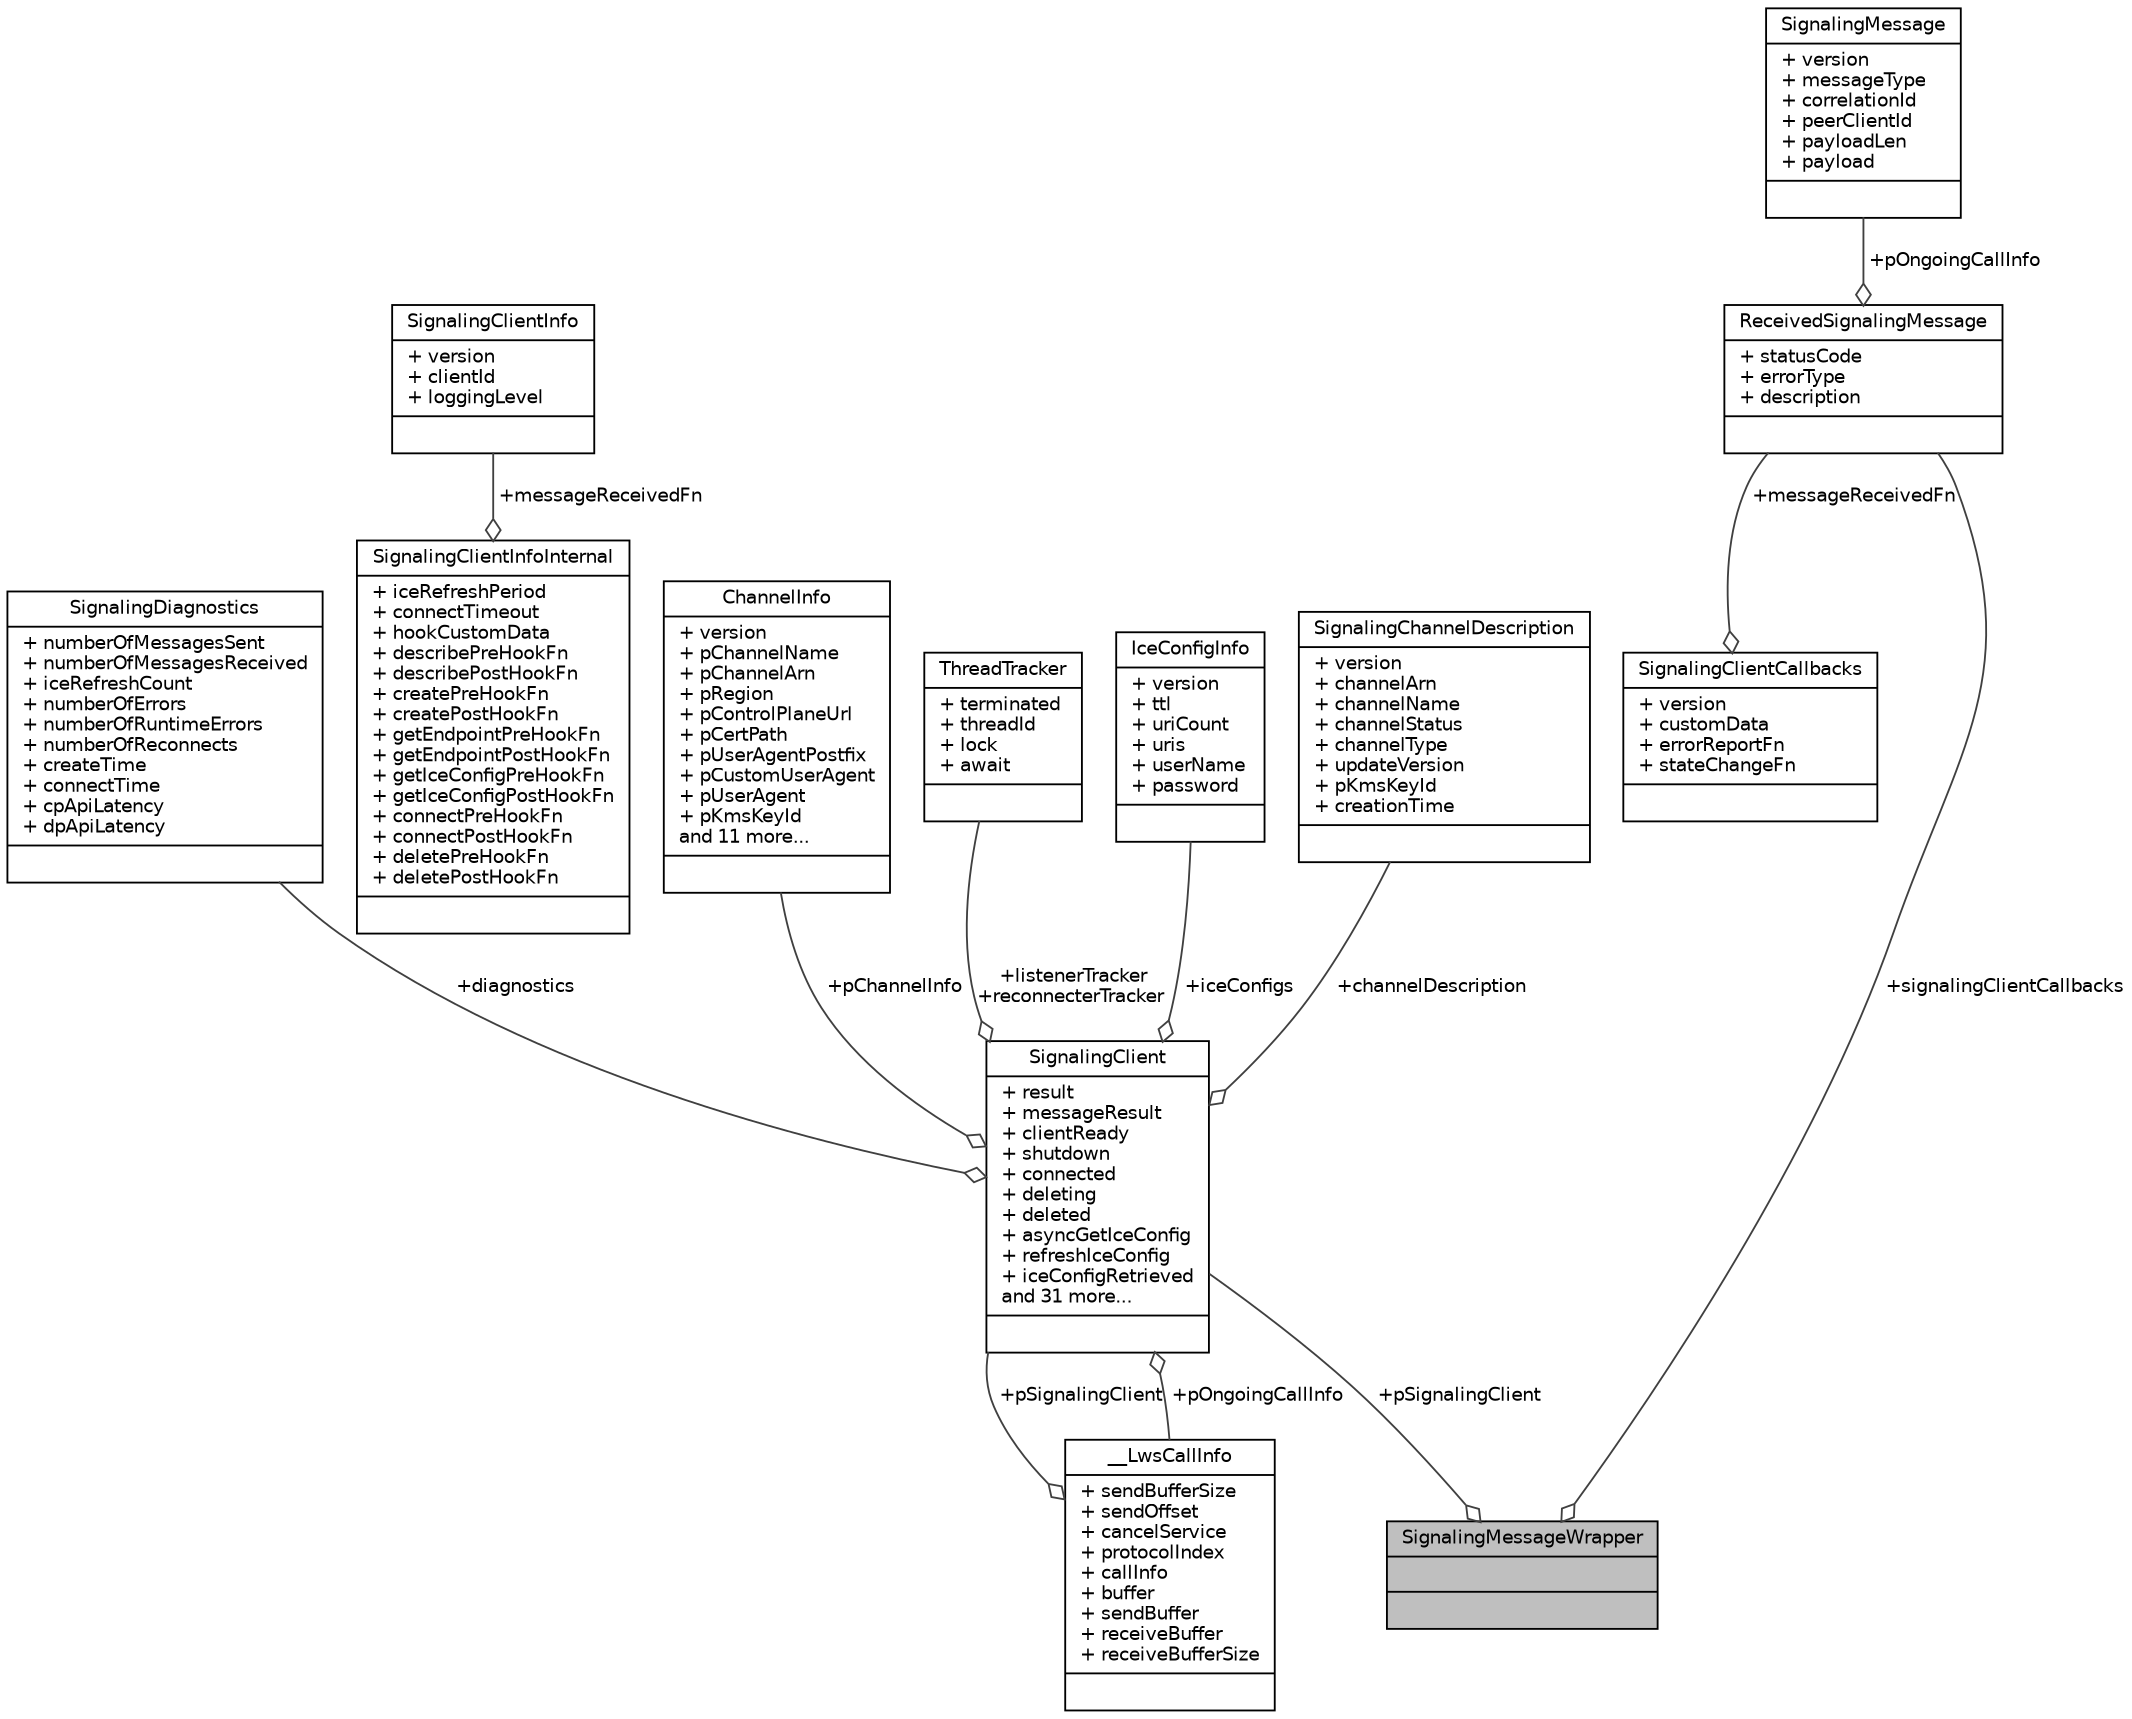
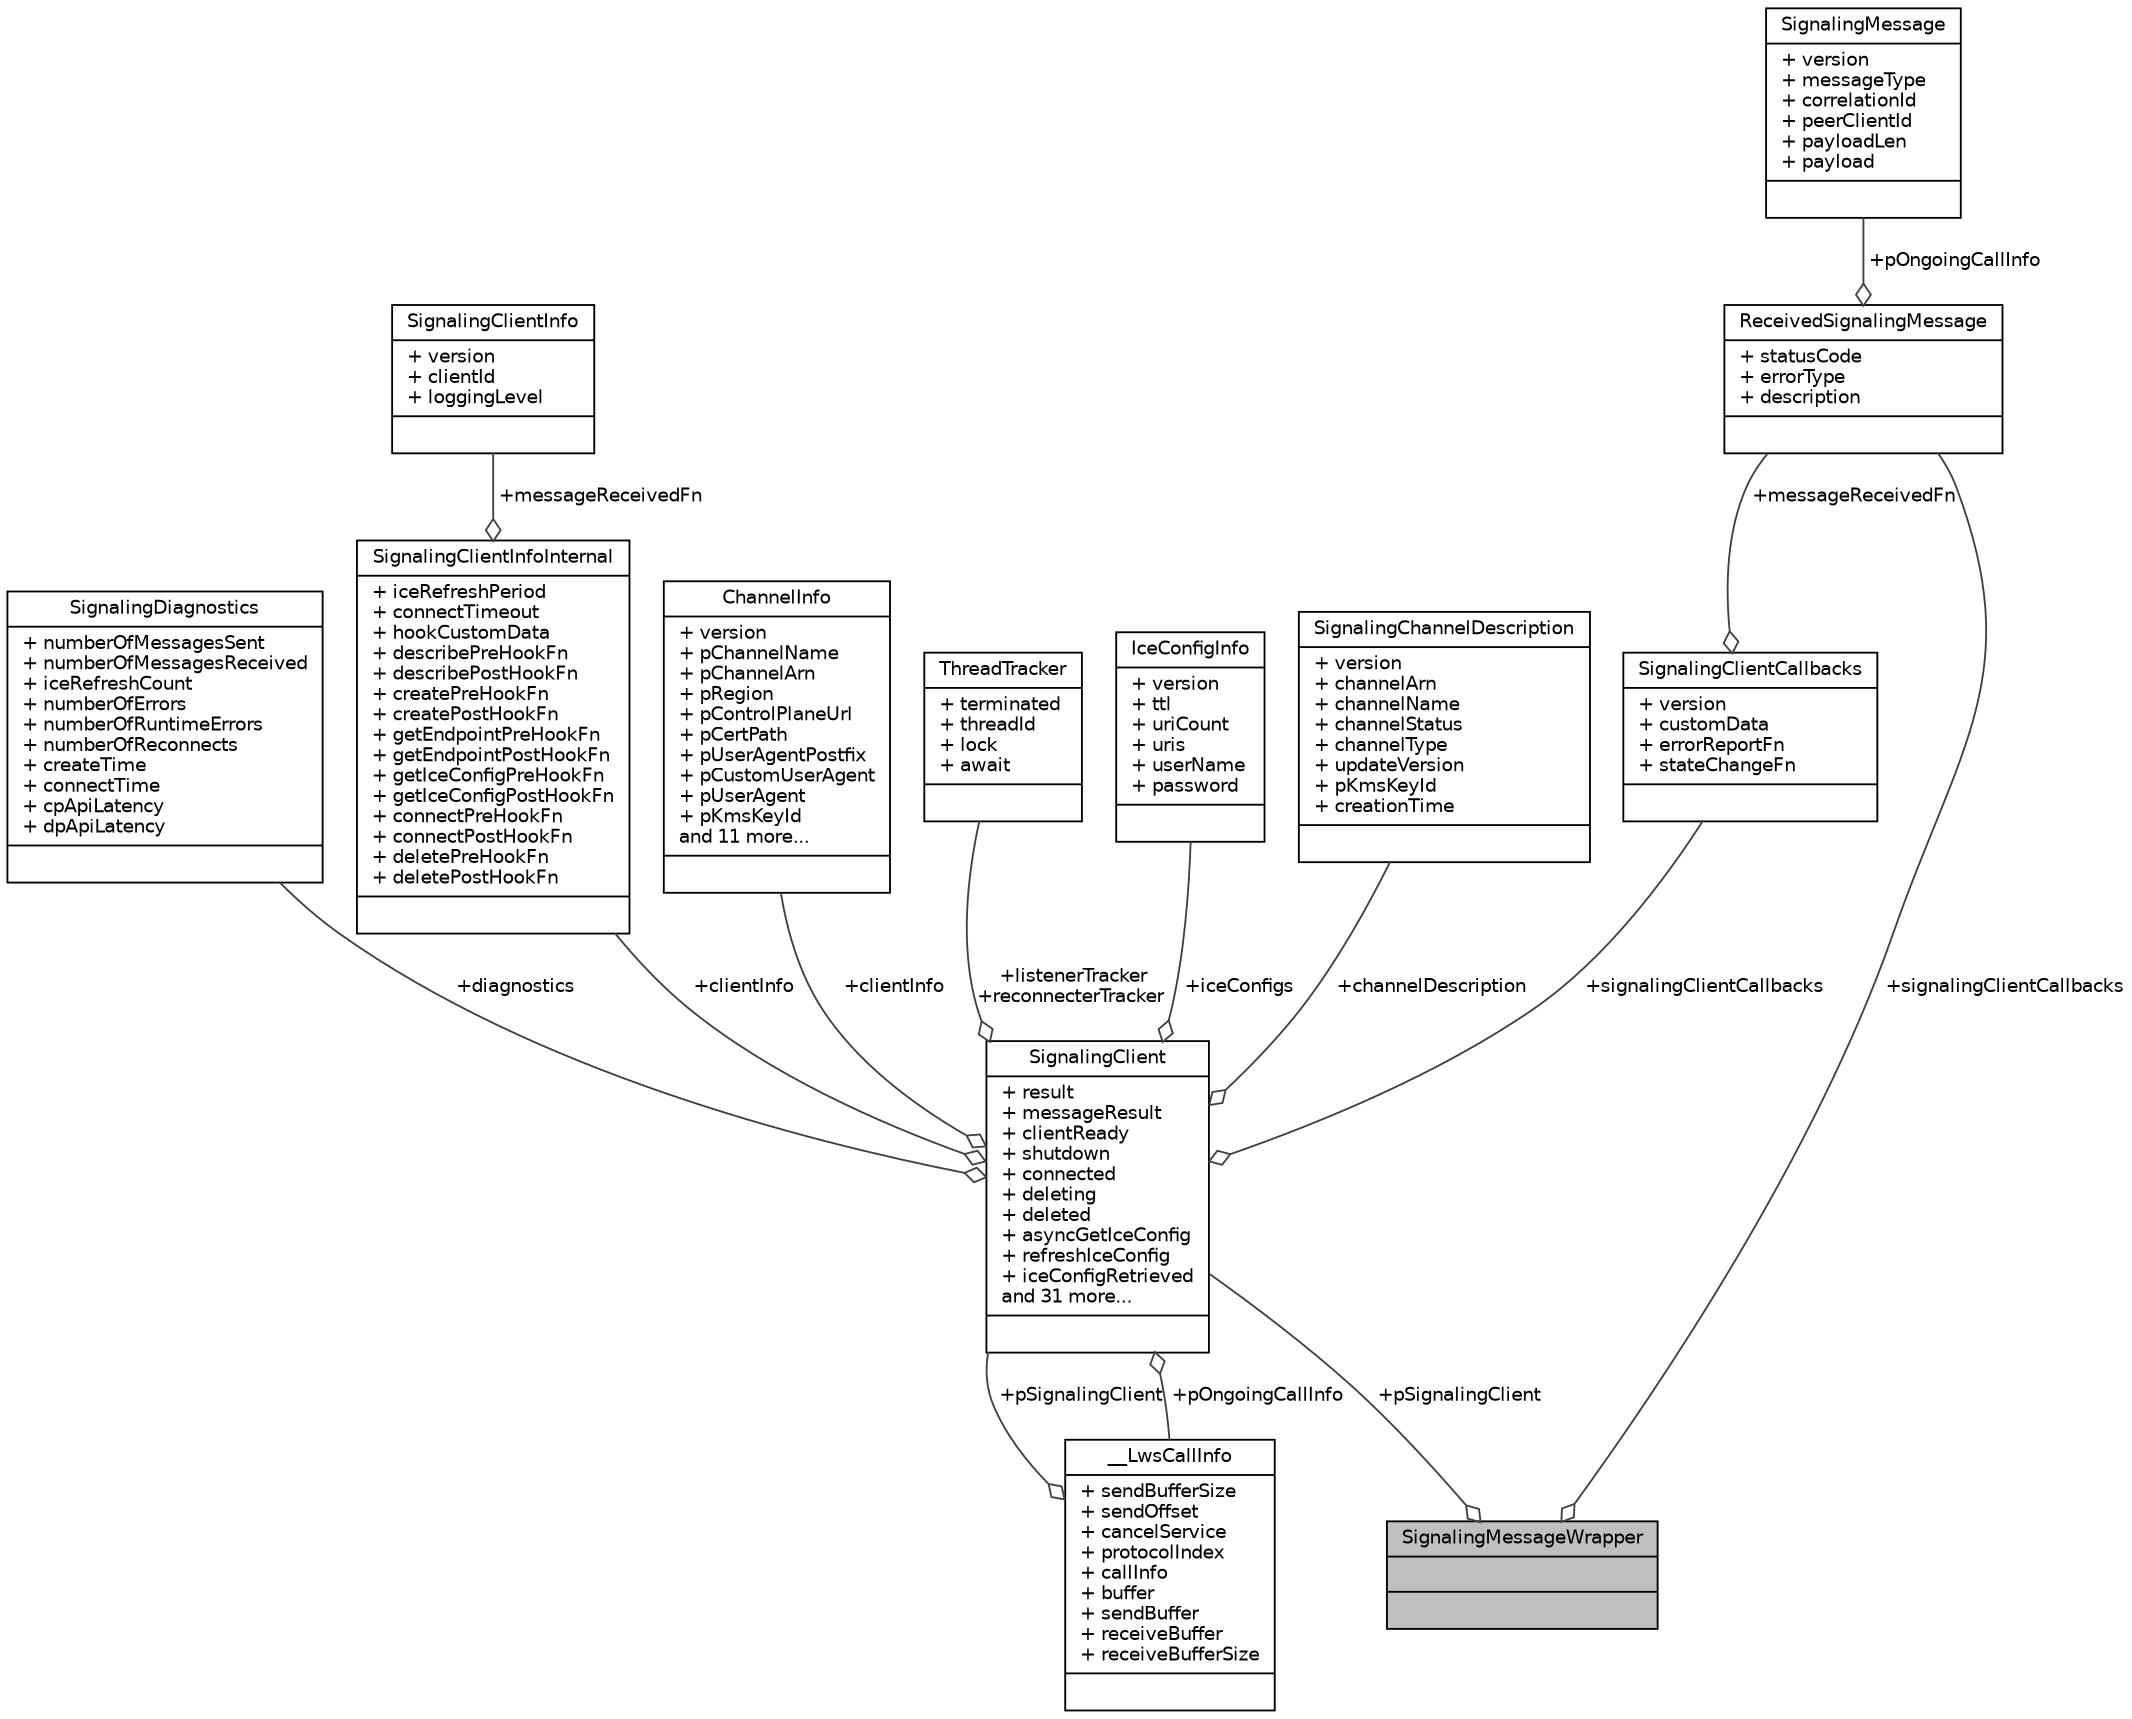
edge "ChannelInfo" -> "SignalingClient": label " +pChannelInfo" -> " +clientInfo"
edge "SignalingClientCallbacks" -> "SignalingClient": added, label "+signalingClientCallbacks"
edge "SignalingClientInfoInternal" -> "SignalingClient": added, label "+clientInfo"
